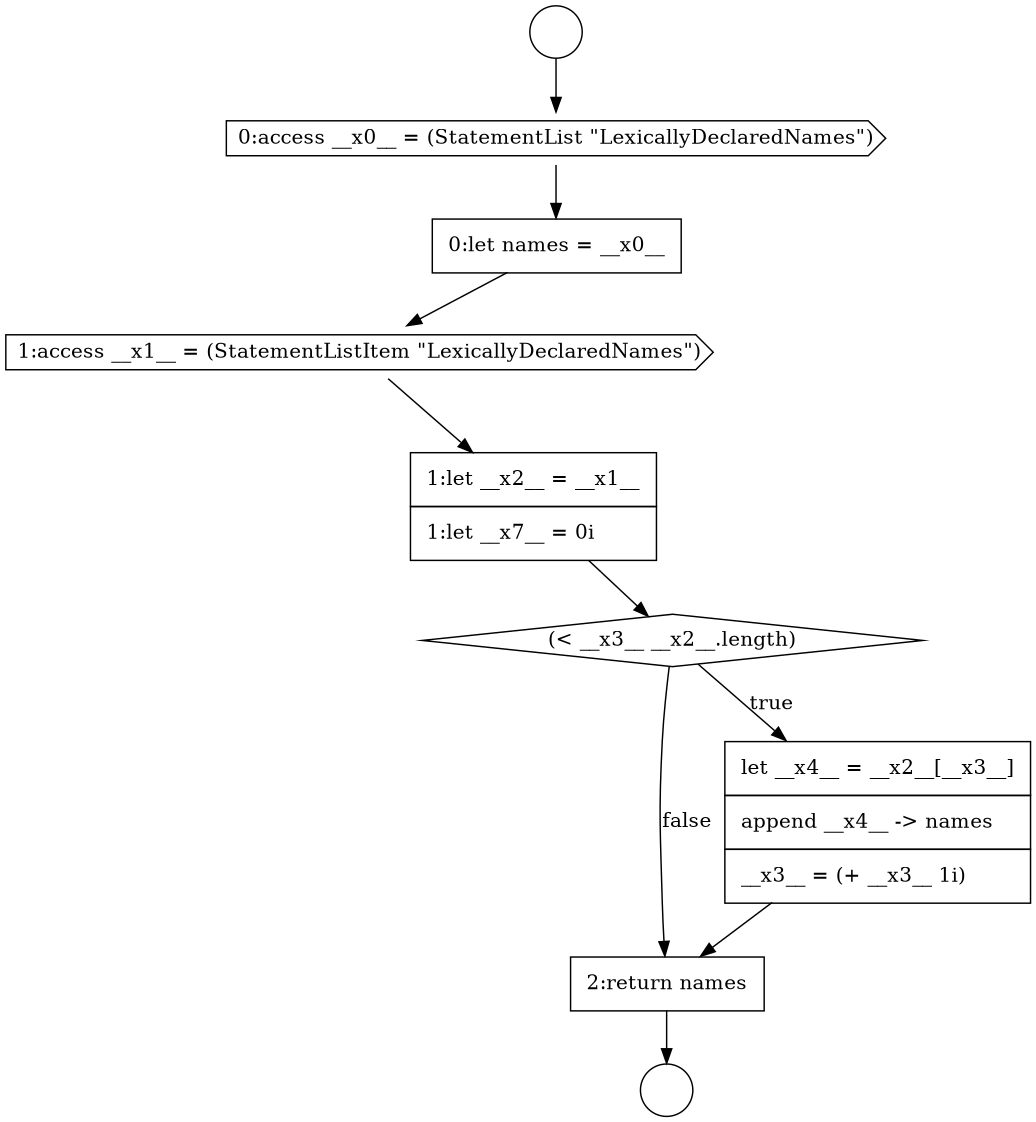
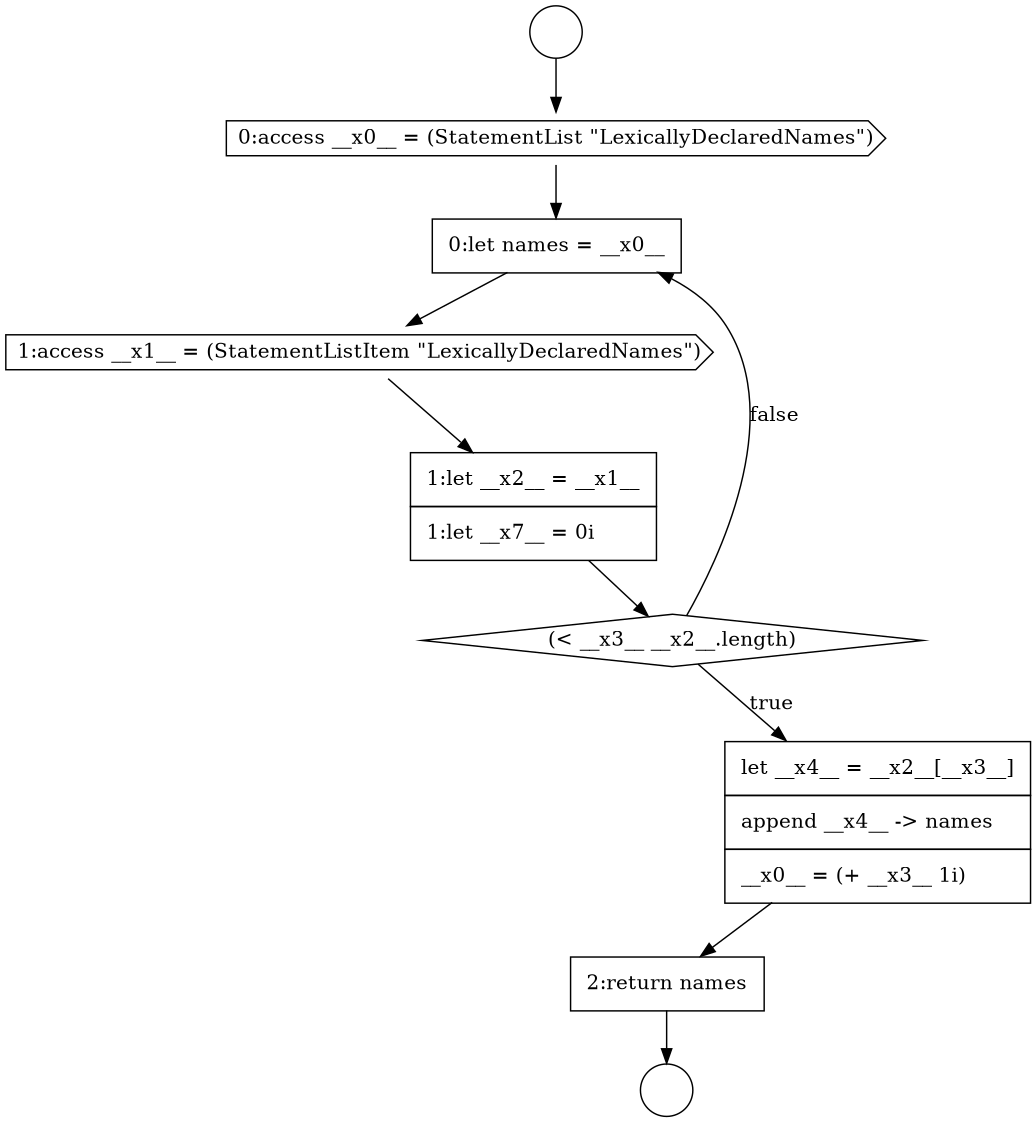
edge "(< __x3__ __x2__.length)" -> "2:return names": now "(< __x3__ __x2__.length)" -> "0:let names = __x0__"
node "let __x4__ = __x2__[__x3__]": text "__x3__ = (+ __x3__ 1i)" -> "__x0__ = (+ __x3__ 1i)"
